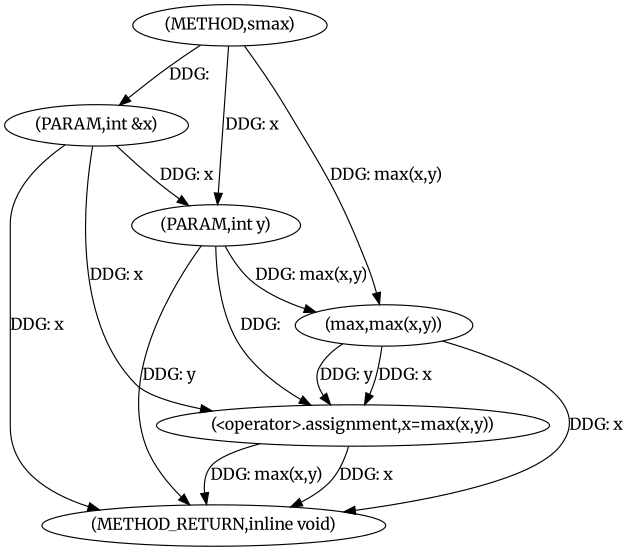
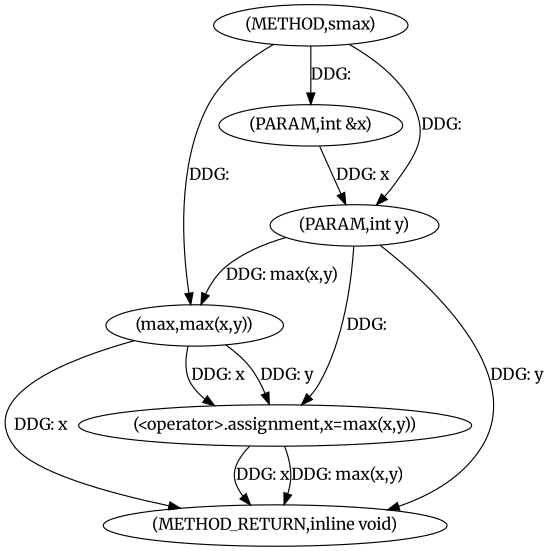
edge "(METHOD,smax)" -> "(PARAM,int y)": label "DDG: x" -> "DDG: "
edge "(METHOD,smax)" -> "(max,max(x,y))": label "DDG: max(x,y)" -> "DDG: "
edge "(PARAM,int &x)" -> "(<operator>.assignment,x=max(x,y))": removed, label "DDG: x"
edge "(PARAM,int &x)" -> "(METHOD_RETURN,inline void)": removed, label "DDG: x"
